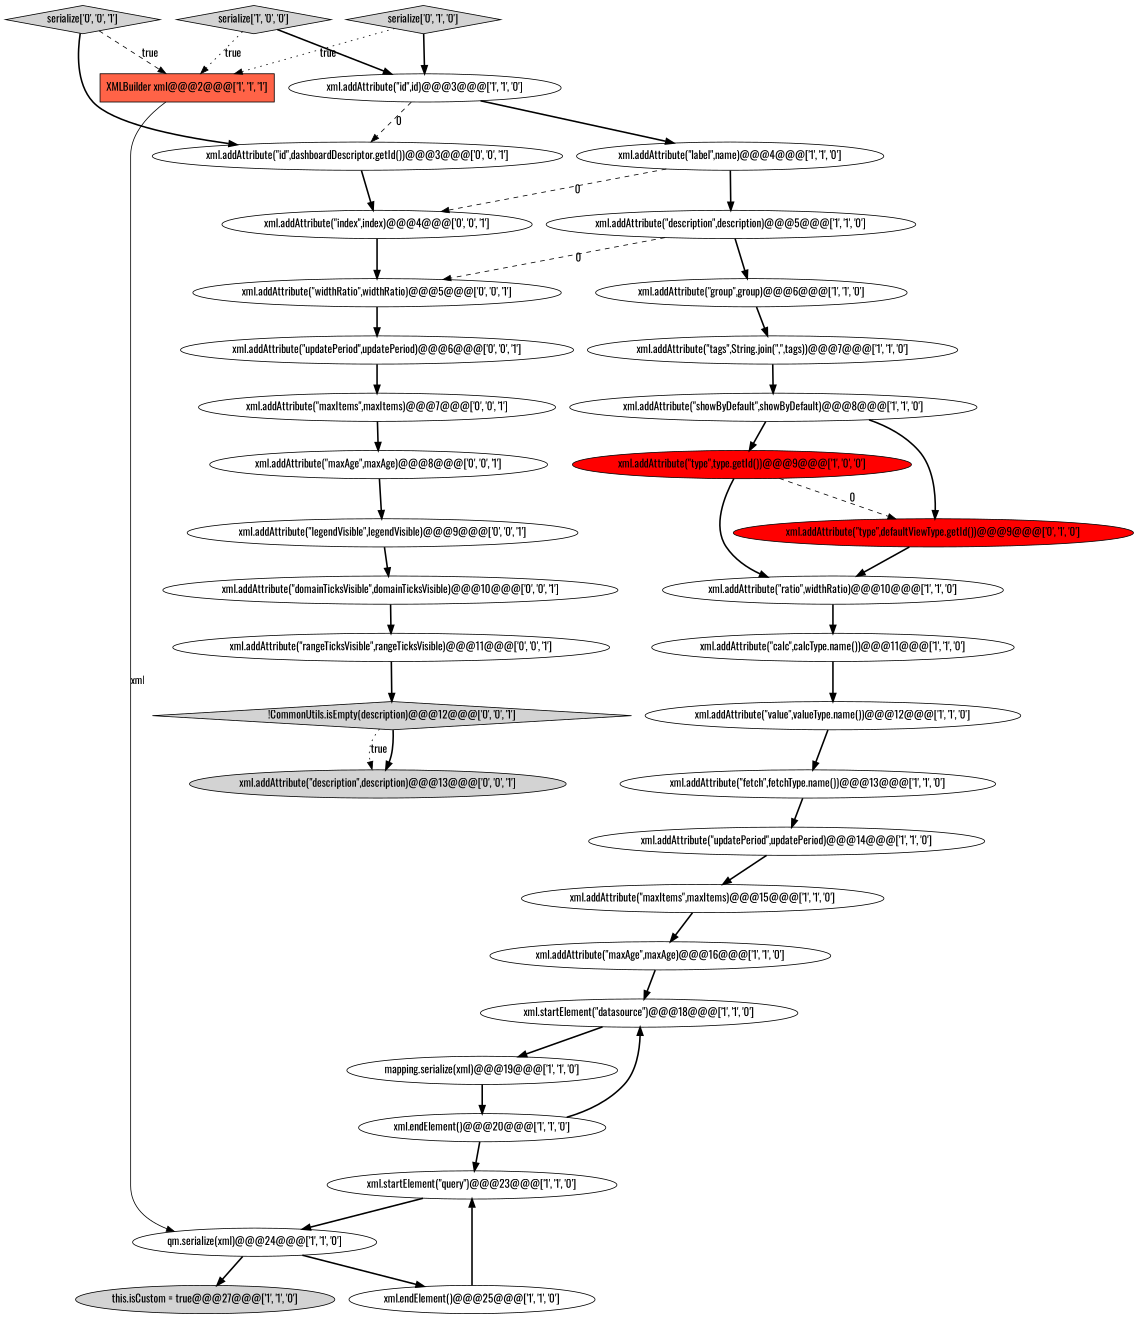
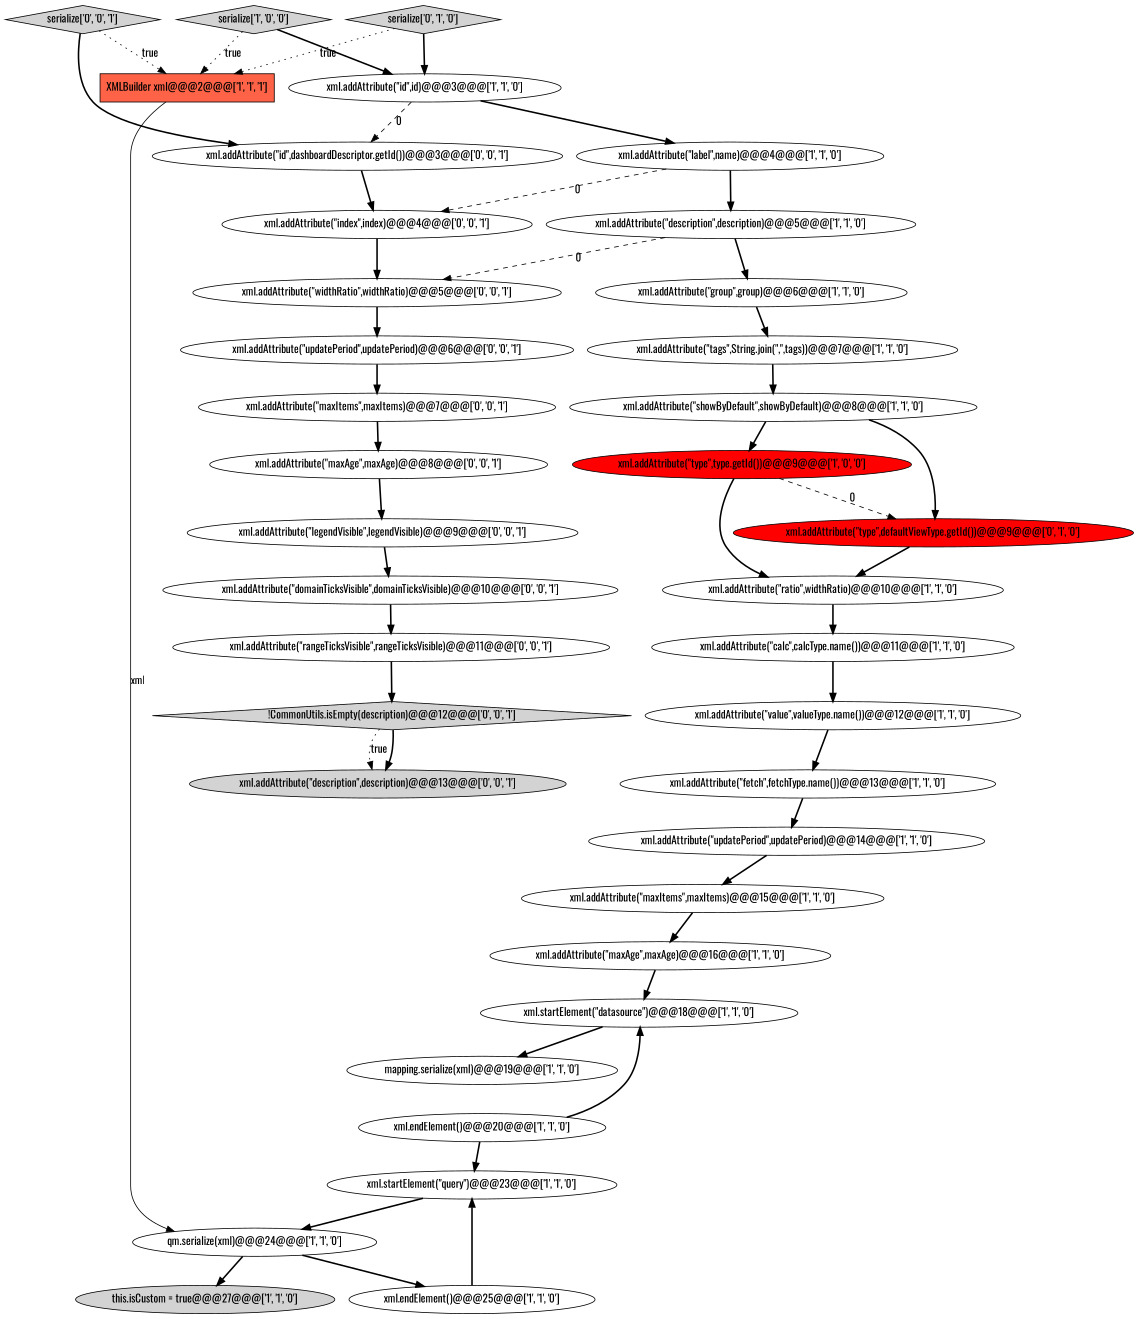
edge "serialize['0', '0', '1']" -> "XMLBuilder xml@@@2@@@['1', '1', '1']": style dashed -> dotted
edge "mapping.serialize(xml)@@@19@@@['1', '1', '0']" -> "xml.endElement()@@@20@@@['1', '1', '0']": removed
